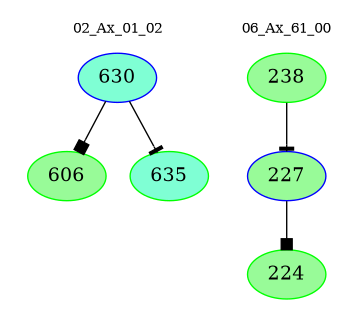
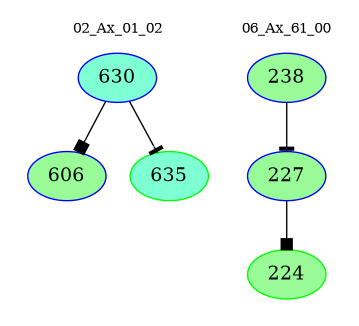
node "238": color green -> blue
node "606": color green -> blue
